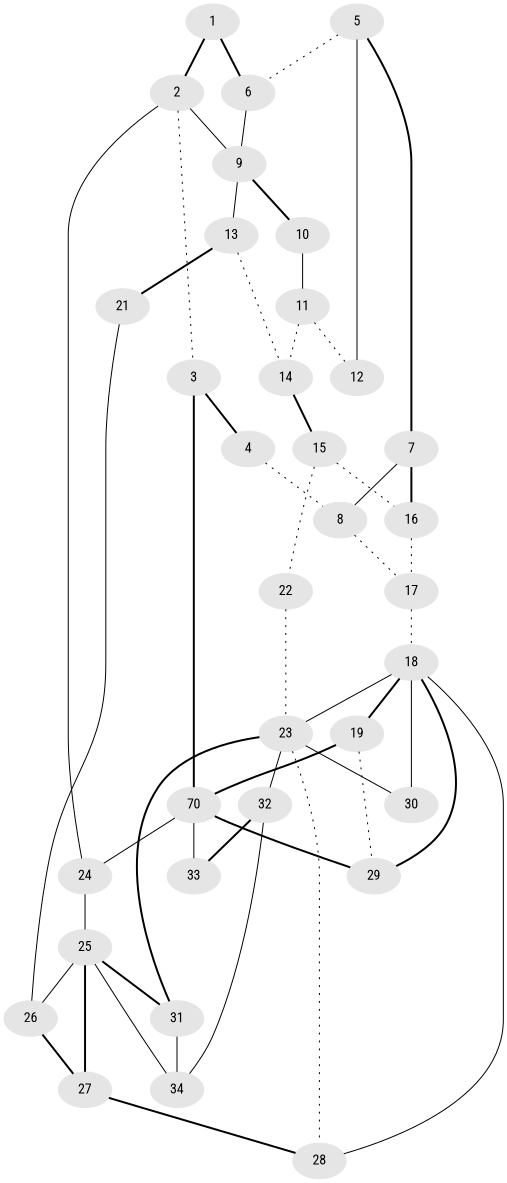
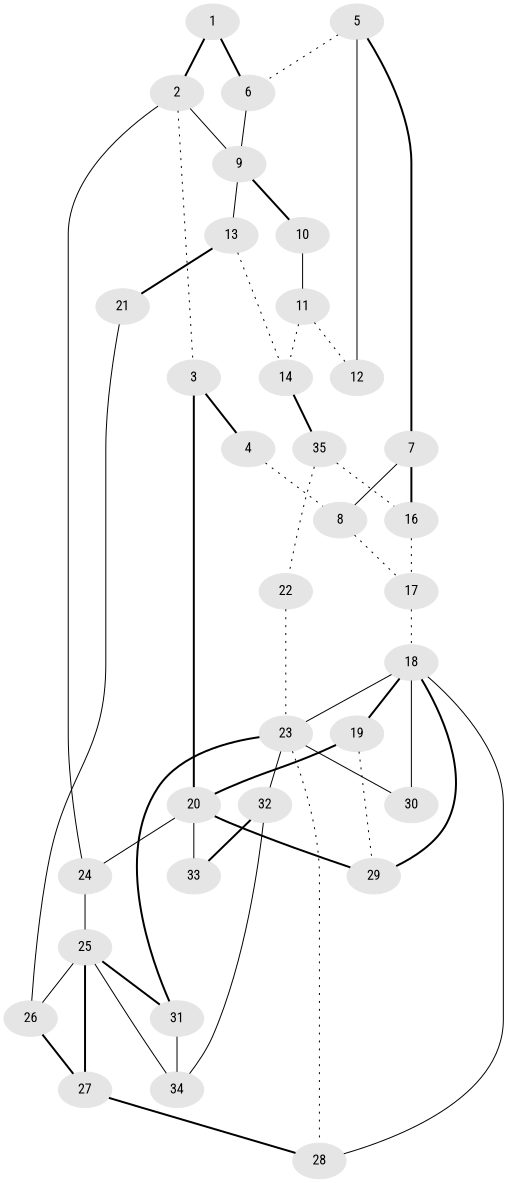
node "15": label "15" -> "35"
node "70": label "70" -> "20"
